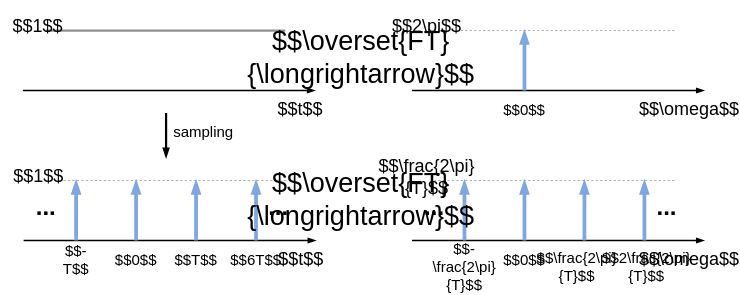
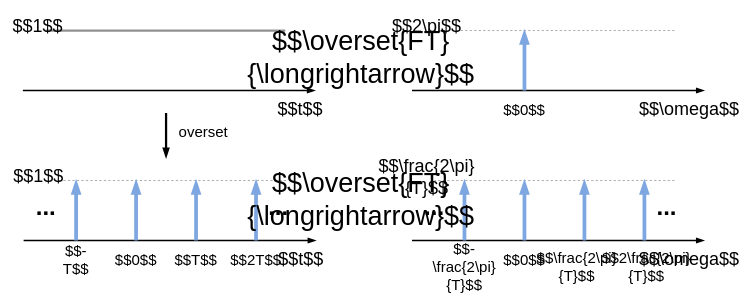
node "sampling": label "sampling" -> "overset"
node "$$6T$$": label "$$6T$$" -> "$$2T$$"
